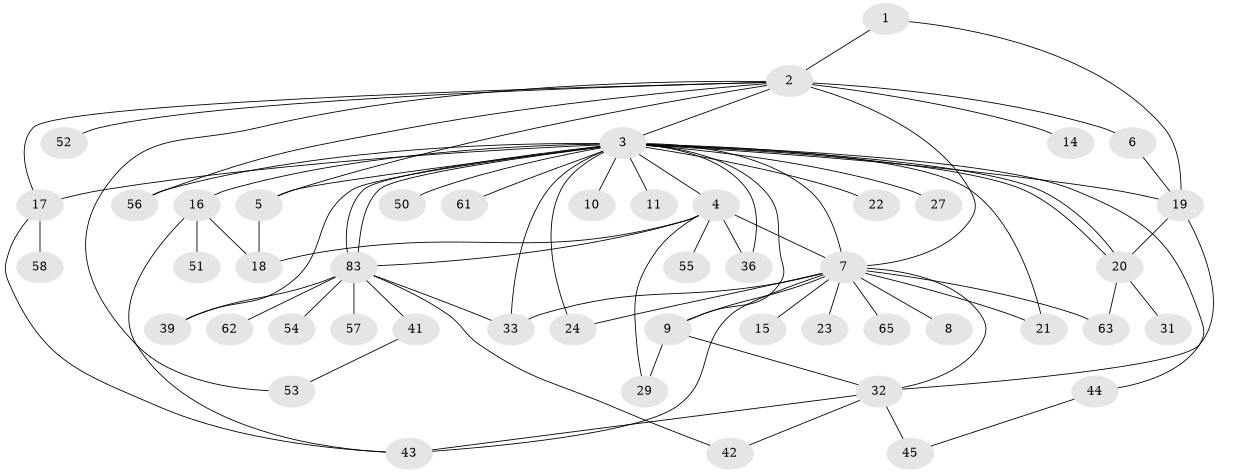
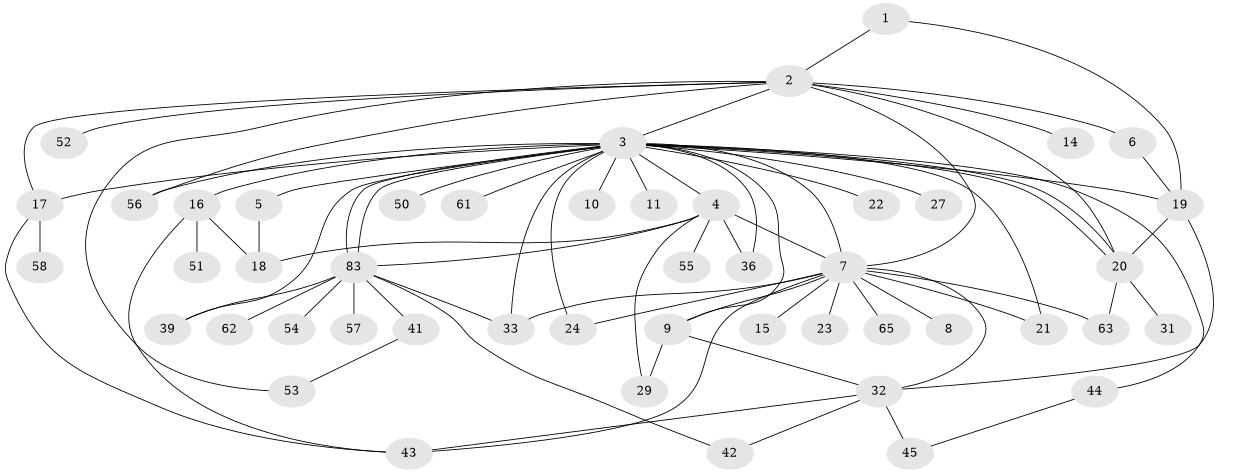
edge "2" -- "5": now "2" -- "20"
